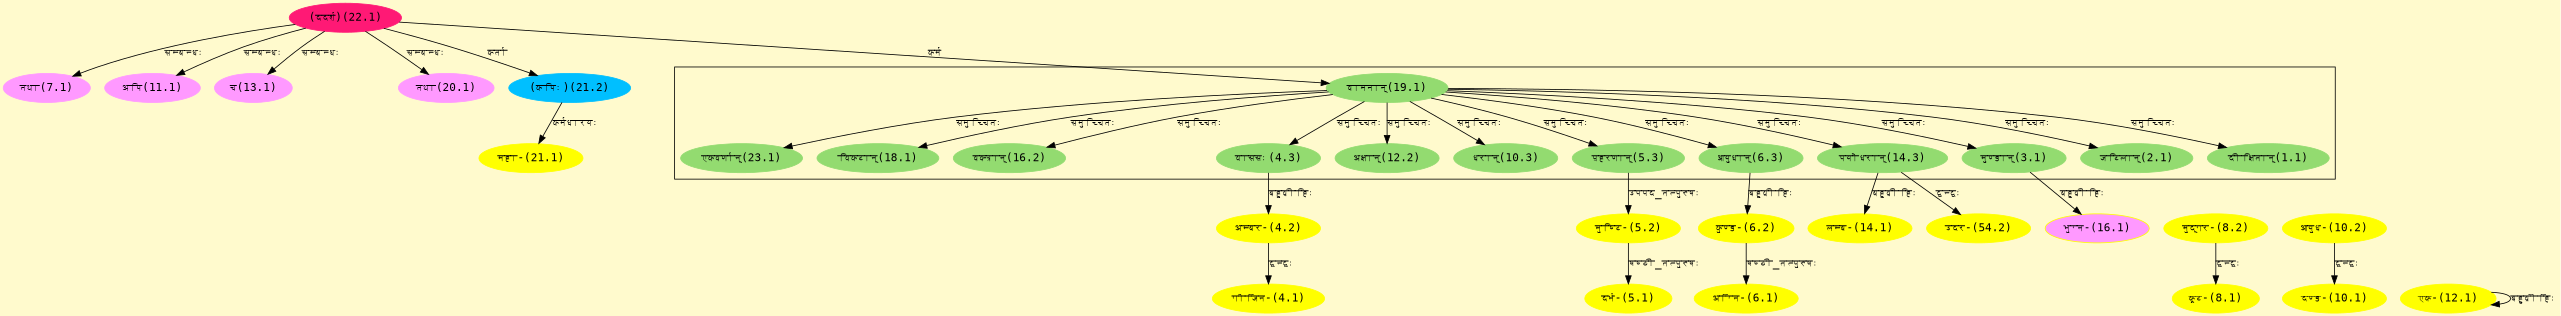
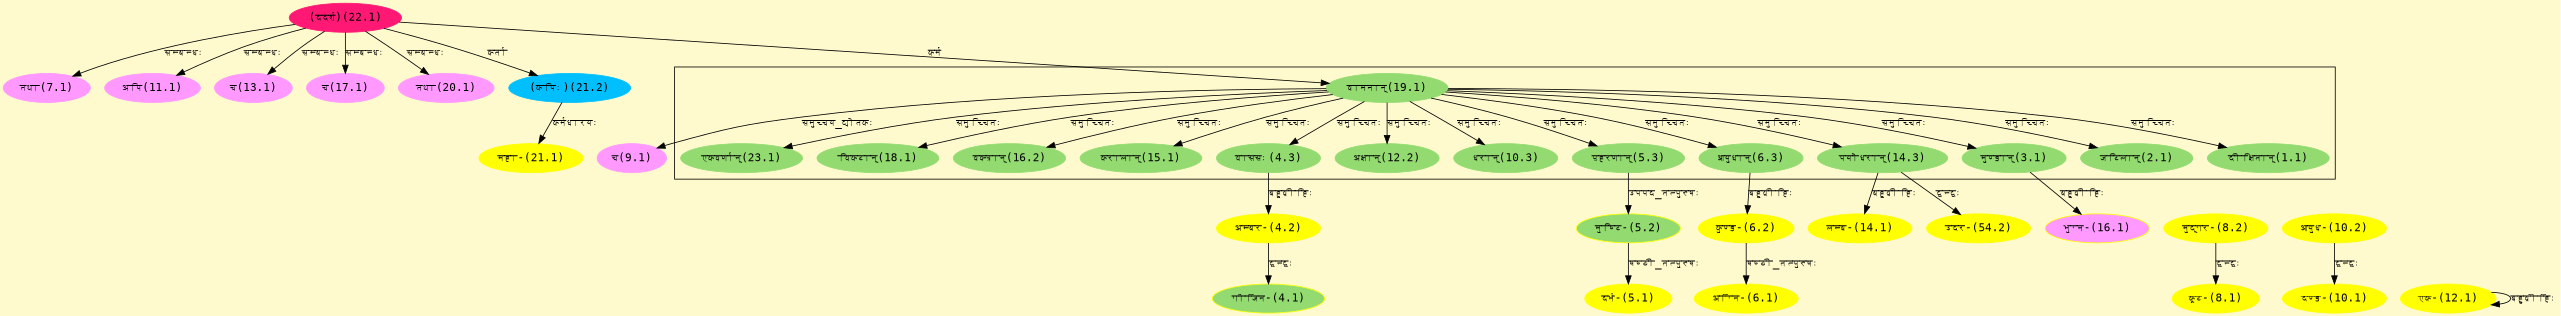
node "च(17.1)": added
node "च(9.1)": added
node "करालान्(15.1)": added
node "मुष्टि-(5.2)": fillcolor #ffff00 -> #93db70
node "गोजिन-(4.1)": fillcolor #ffff00 -> #93db70
